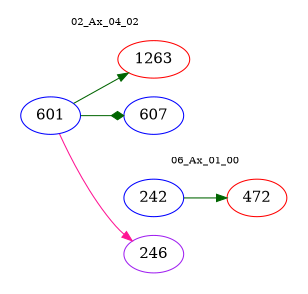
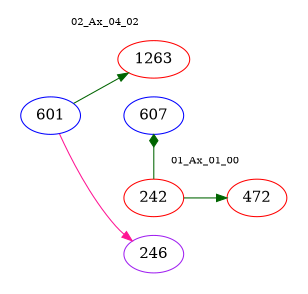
edge "601" -> "607": now "242" -> "607"
cluster "06_Ax_01_00": label "06_Ax_01_00" -> "01_Ax_01_00"
node "242": color blue -> red
